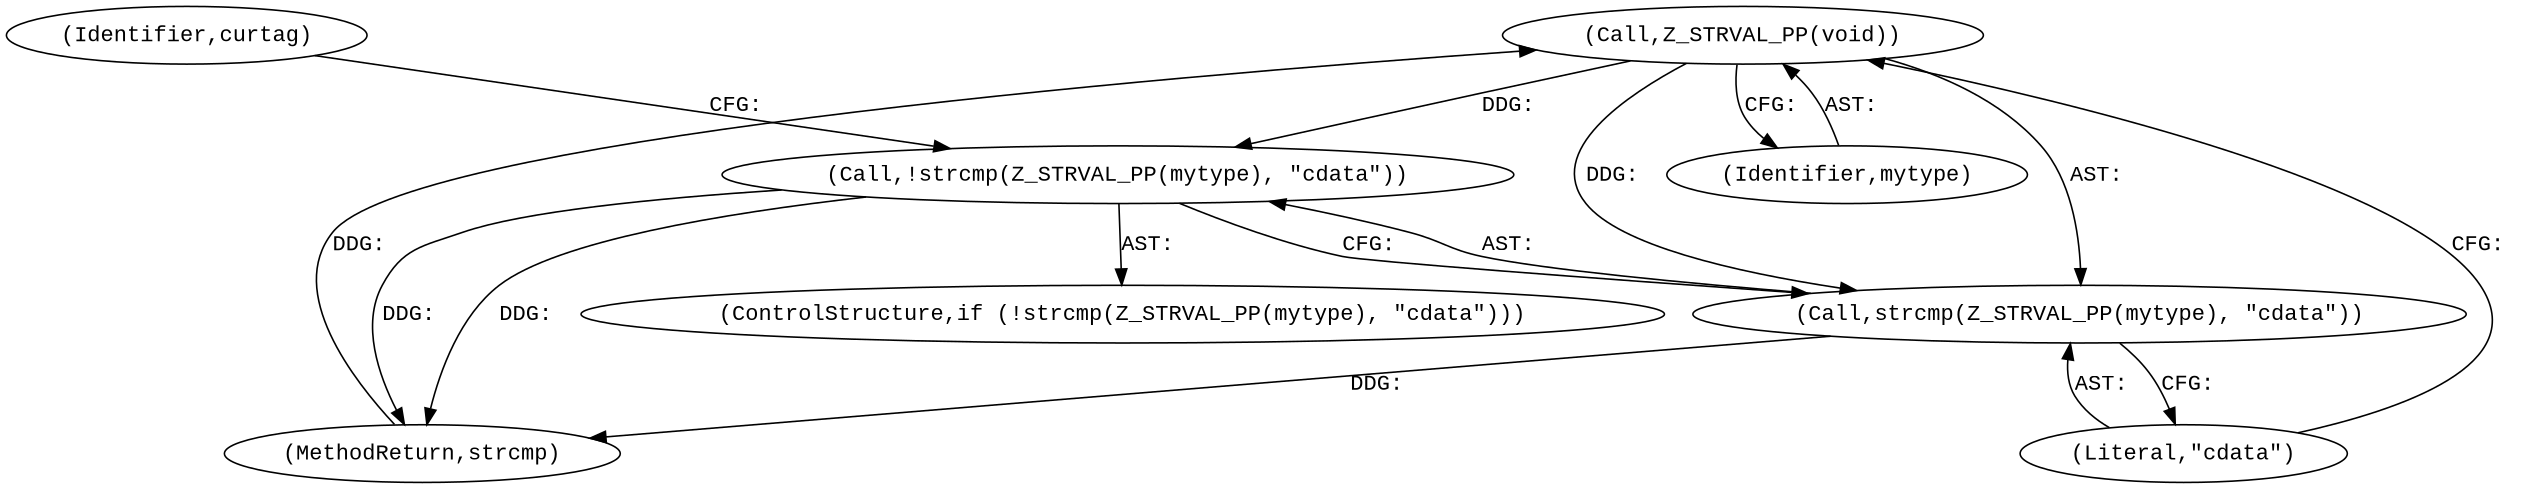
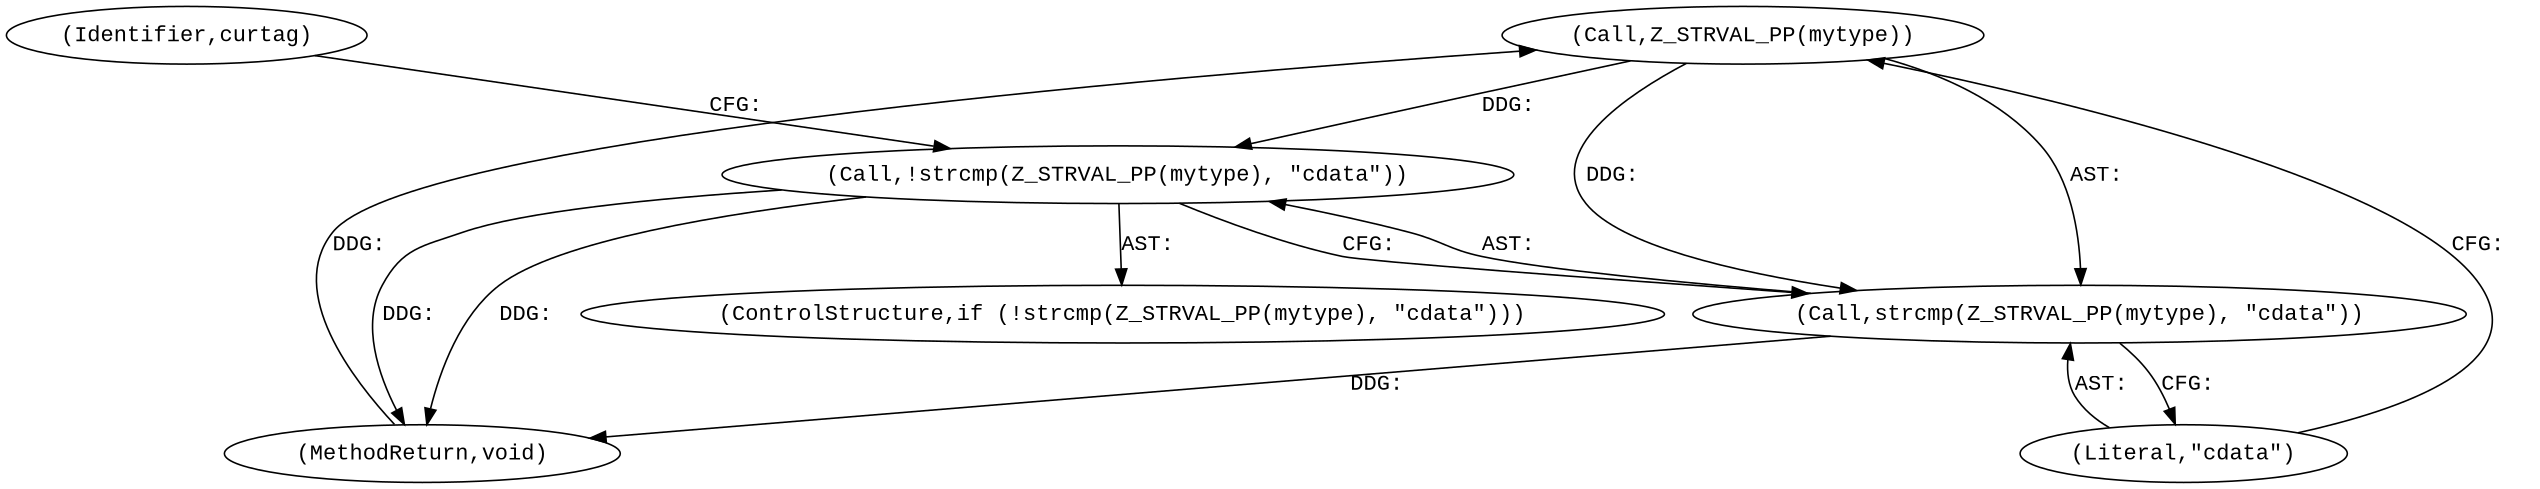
node "(Call,Z_STRVAL_PP(void))": label "(Call,Z_STRVAL_PP(void))" -> "(Call,Z_STRVAL_PP(mytype))"
node "(Identifier,mytype)": removed
node "(MethodReturn,strcmp)": label "(MethodReturn,strcmp)" -> "(MethodReturn,void)"
